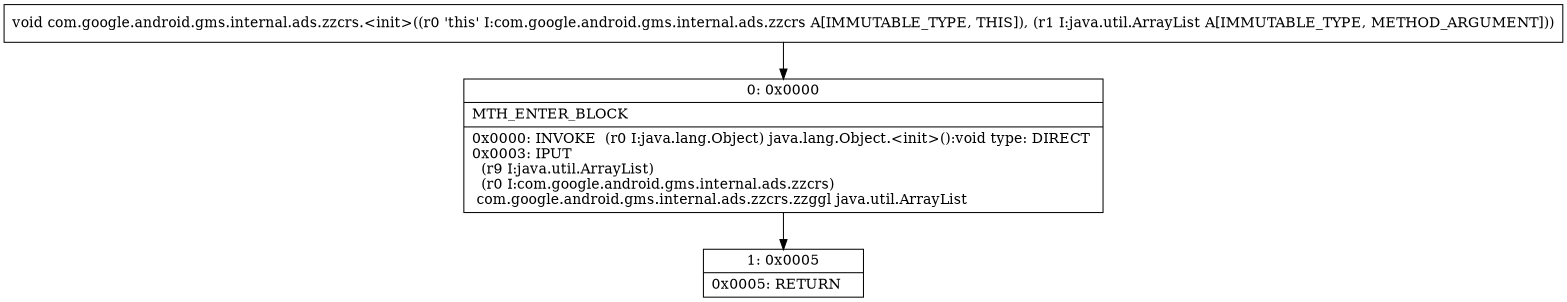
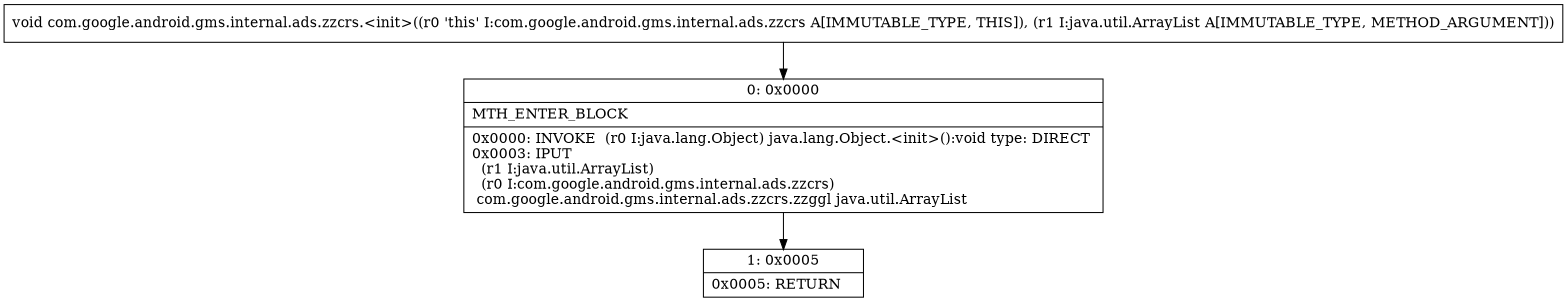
node "0: 0x0000": text "(r9 I:java.util.ArrayList)" -> "(r1 I:java.util.ArrayList)"
